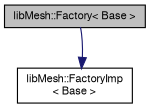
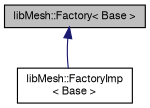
edge "libMesh::Factory< Base >" -> "libMesh::FactoryImp < Base >": reversed
